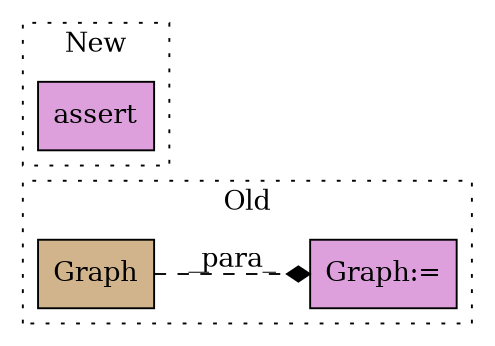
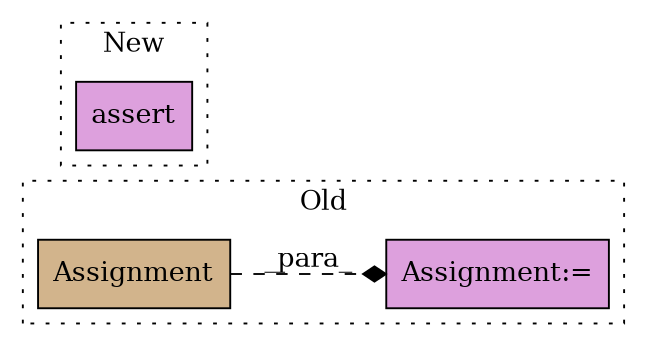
node "Graph": label "Graph" -> "Assignment"
node "Graph:=": label "Graph:=" -> "Assignment:="
